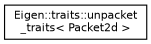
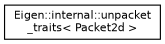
node "Eigen::traits::unpacket _traits< Packet2d >": label "Eigen::traits::unpacket _traits< Packet2d >" -> "Eigen::internal::unpacket _traits< Packet2d >"
